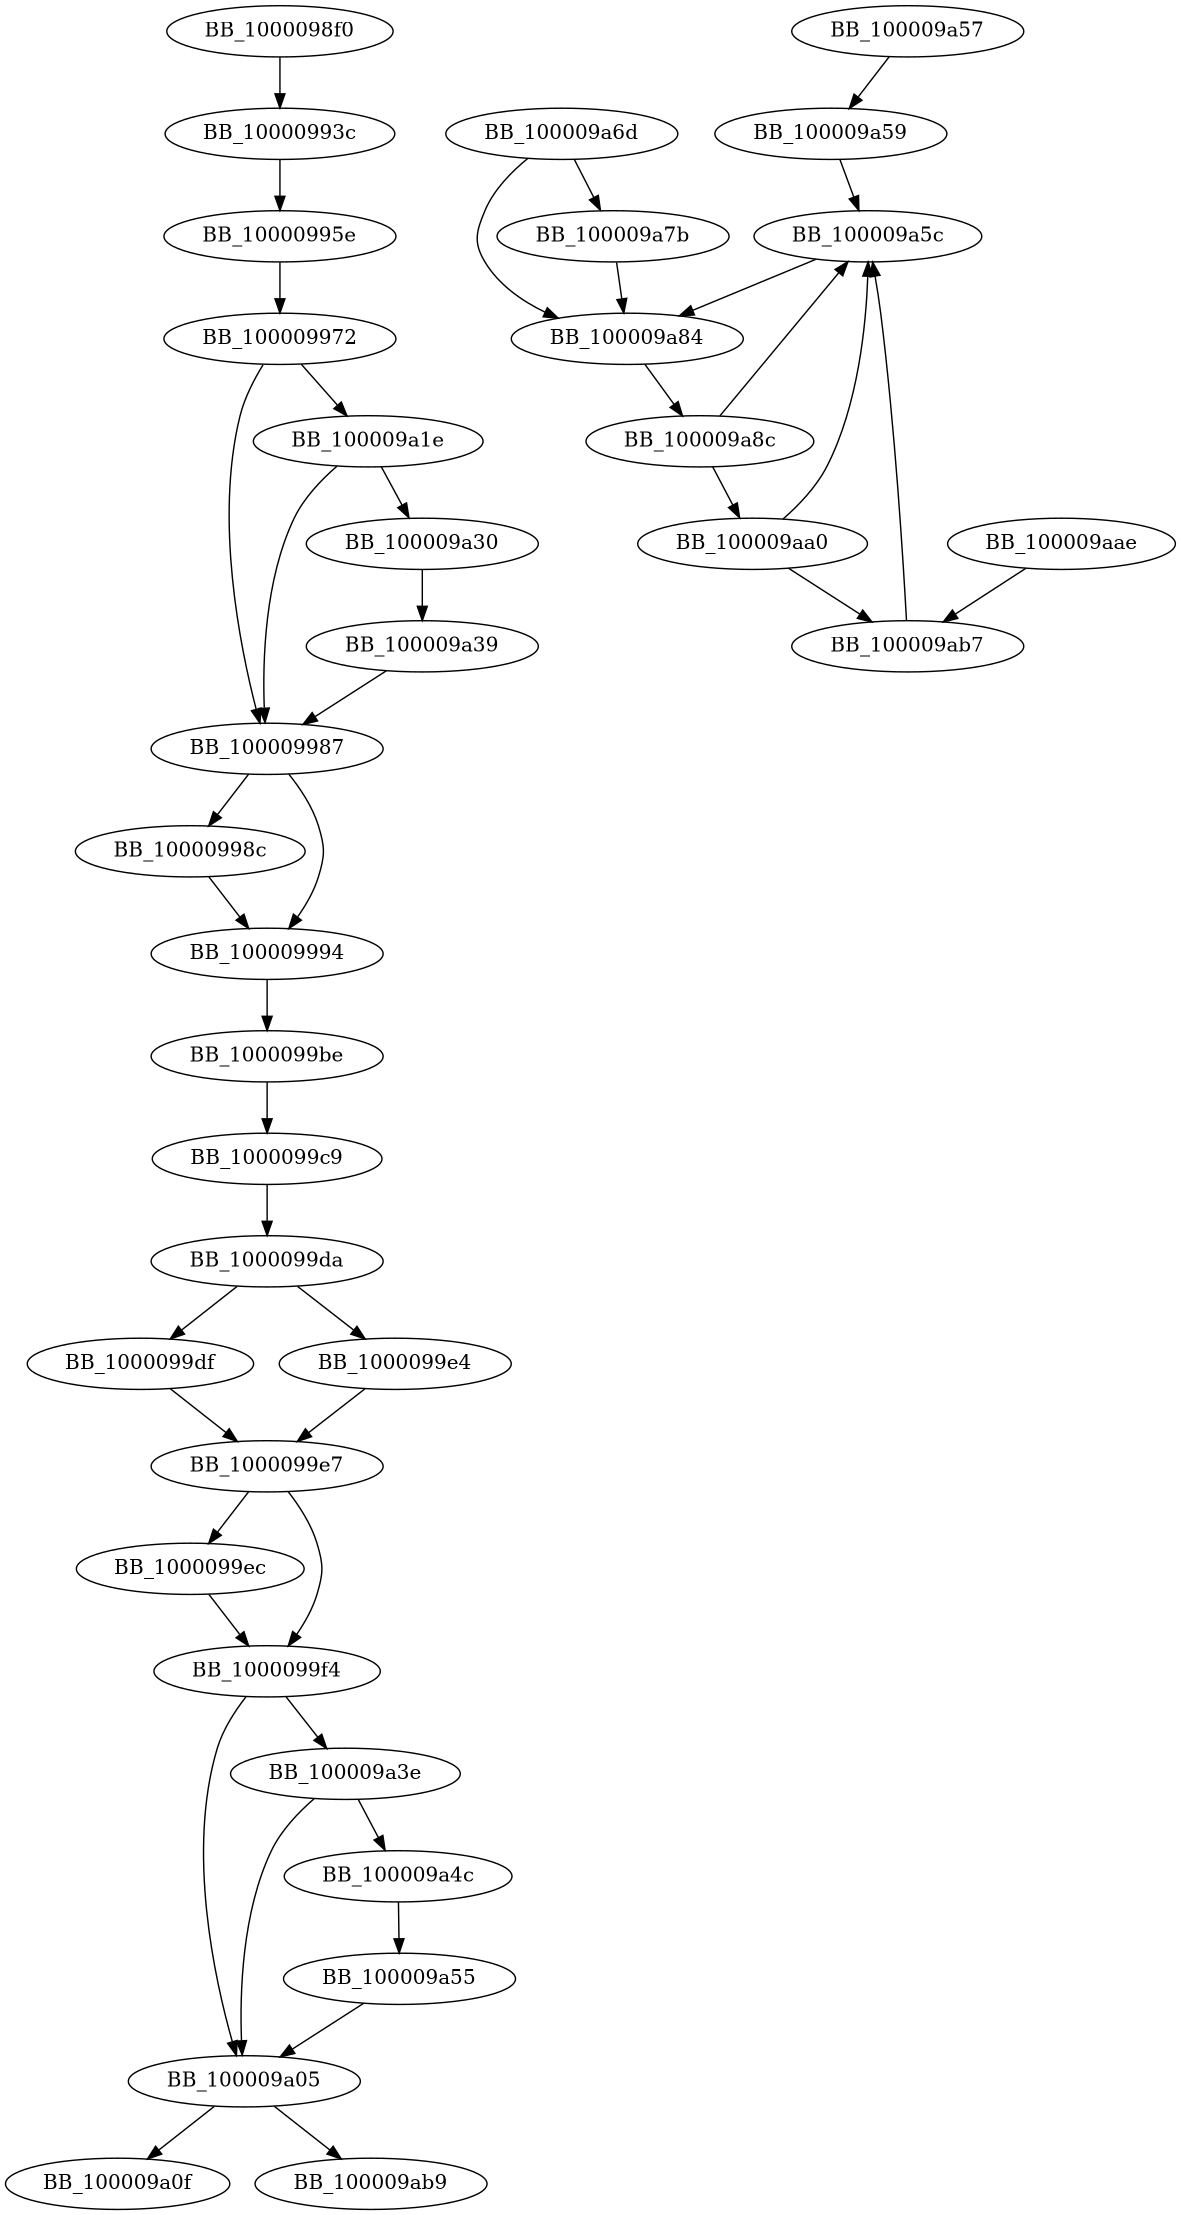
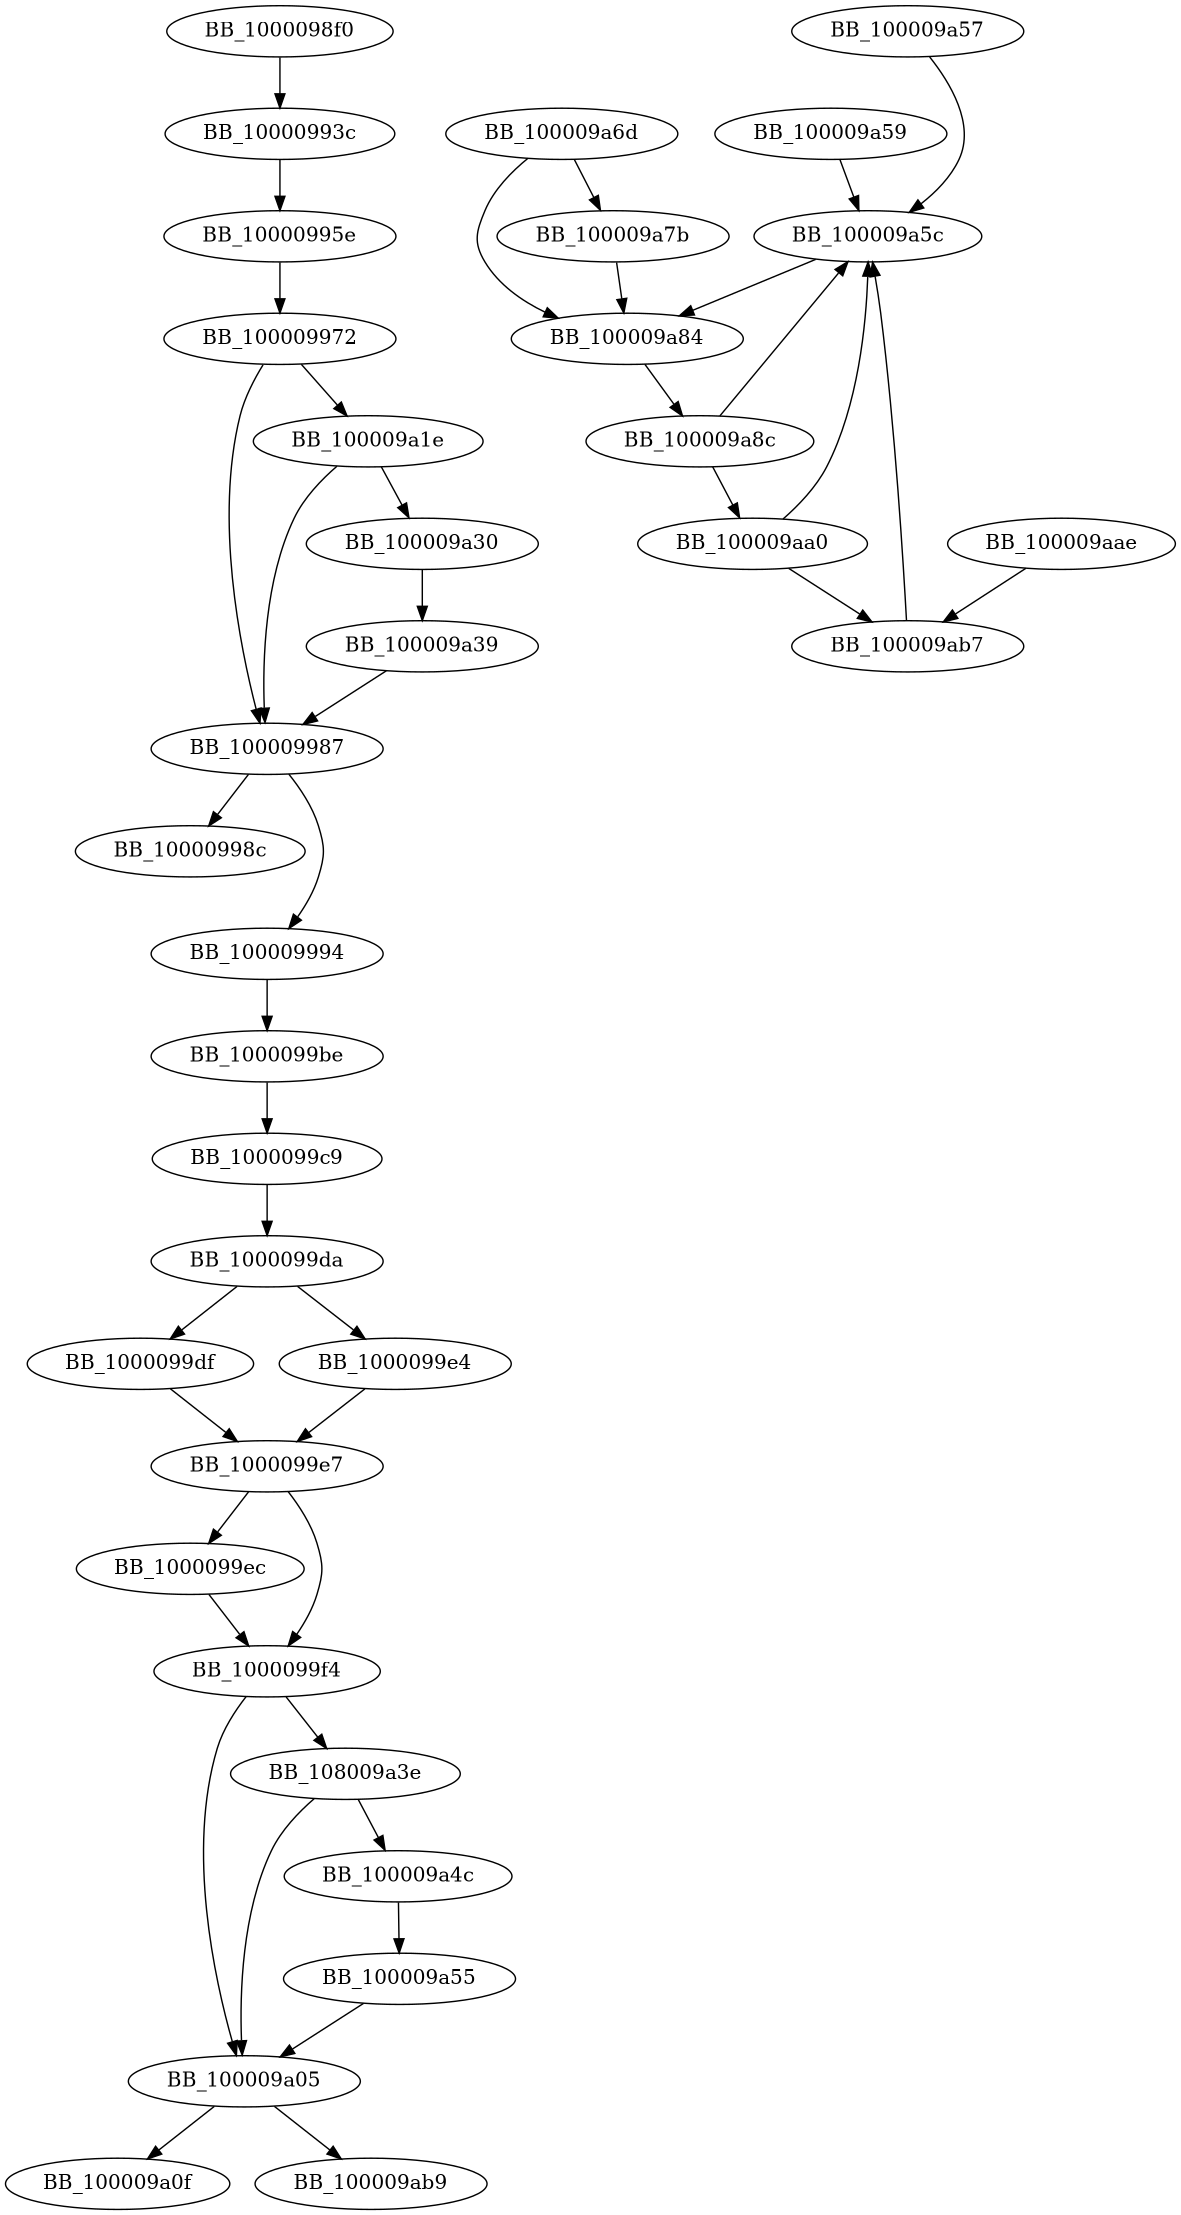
edge "BB_100009a57" -> "BB_100009a59": now "BB_100009a57" -> "BB_100009a5c"
edge "BB_10000998c" -> "BB_100009994": removed
node "BB_100009a3e": label "BB_100009a3e" -> "BB_108009a3e"
